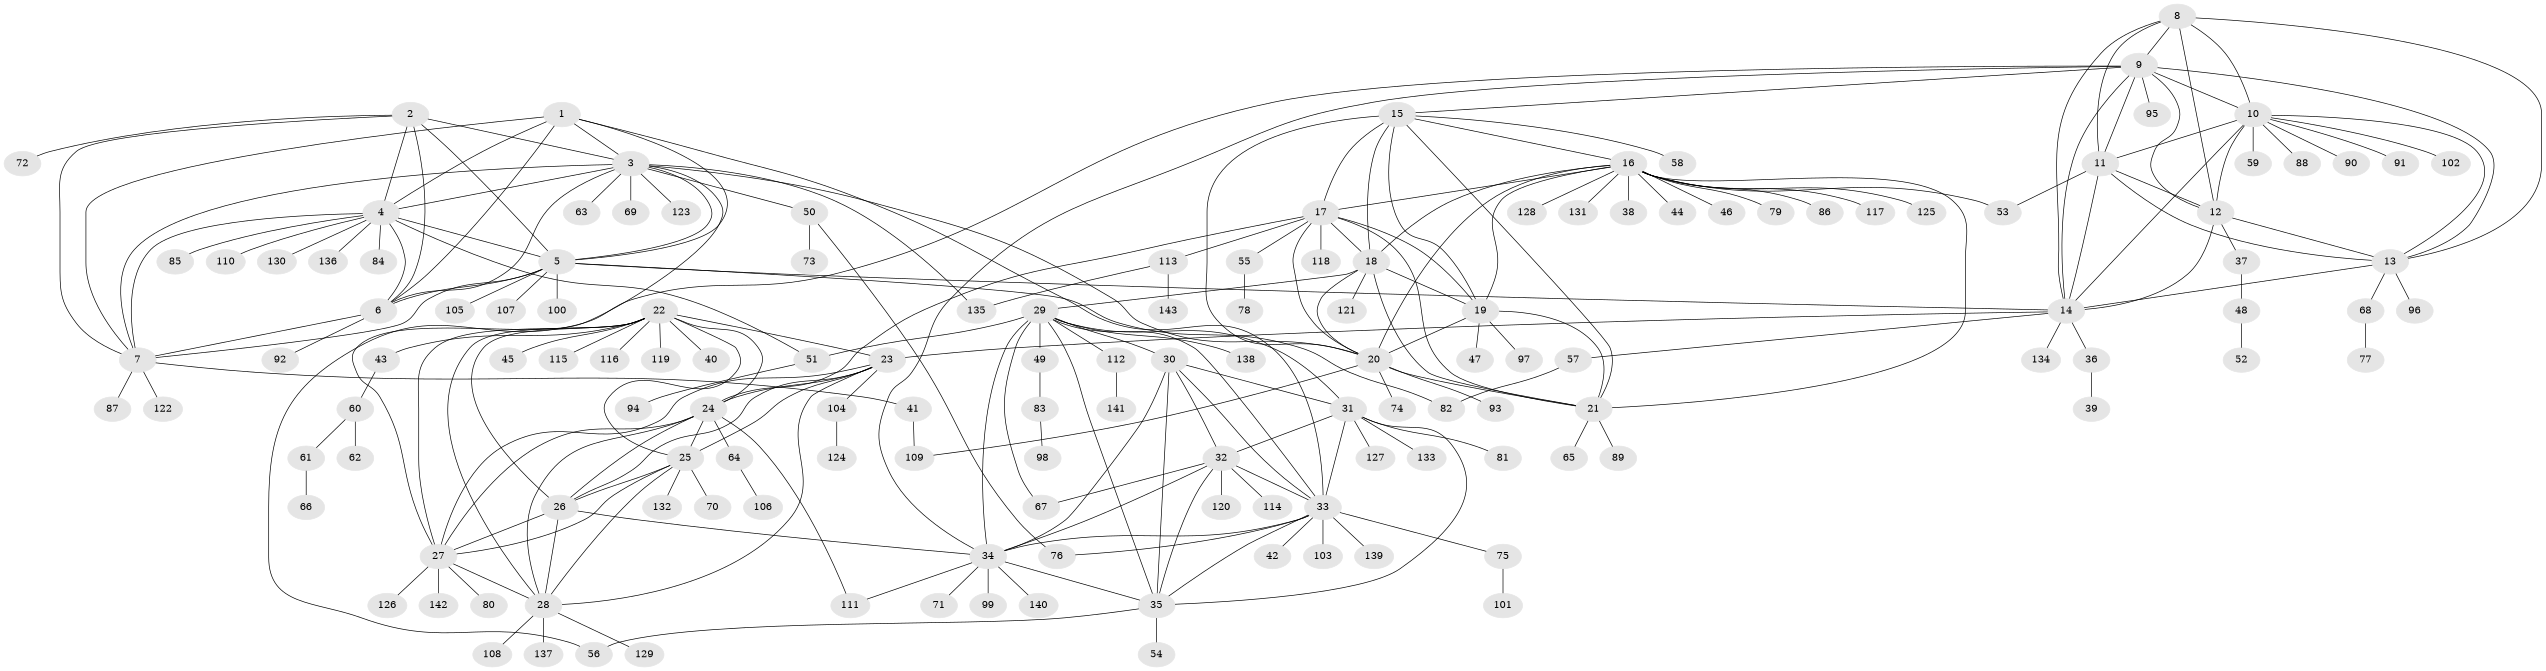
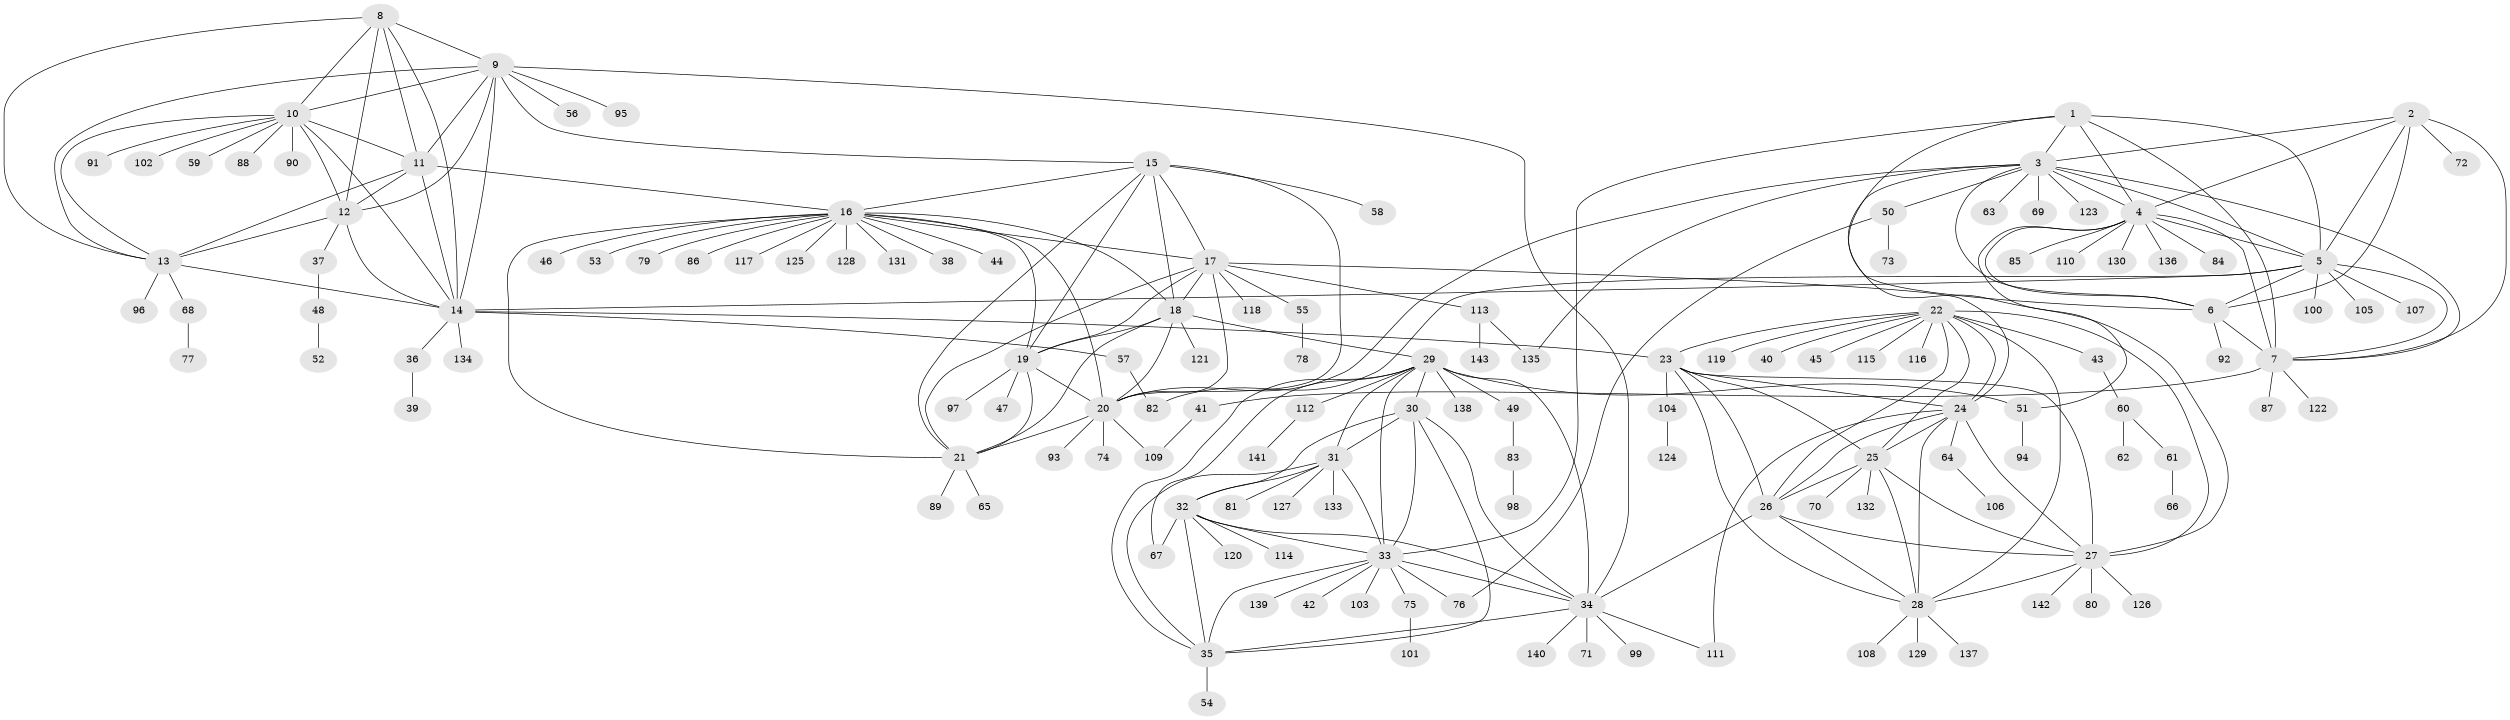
edge "11" -- "53": now "11" -- "16"
edge "35" -- "56": removed
